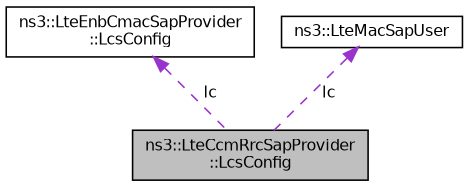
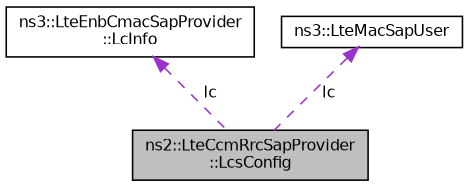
node "ns3::LteEnbCmacSapProvider ::LcsConfig": label "ns3::LteEnbCmacSapProvider ::LcsConfig" -> "ns3::LteEnbCmacSapProvider ::LcInfo"
node "ns3::LteCcmRrcSapProvider ::LcsConfig": label "ns3::LteCcmRrcSapProvider ::LcsConfig" -> "ns2::LteCcmRrcSapProvider ::LcsConfig"
